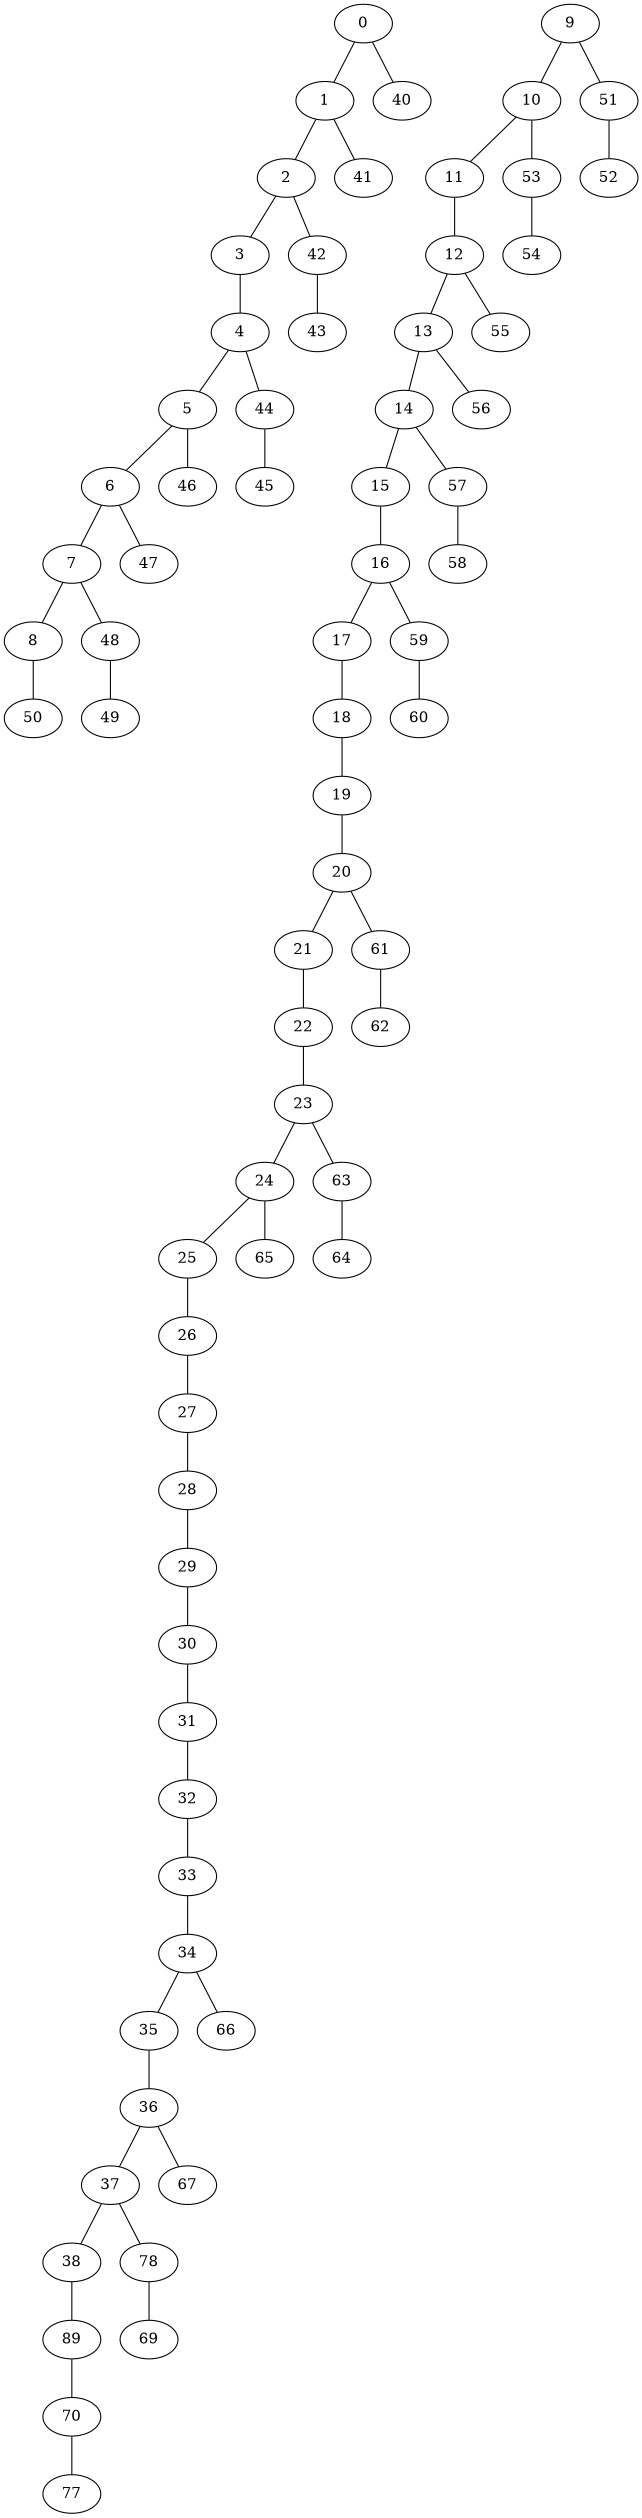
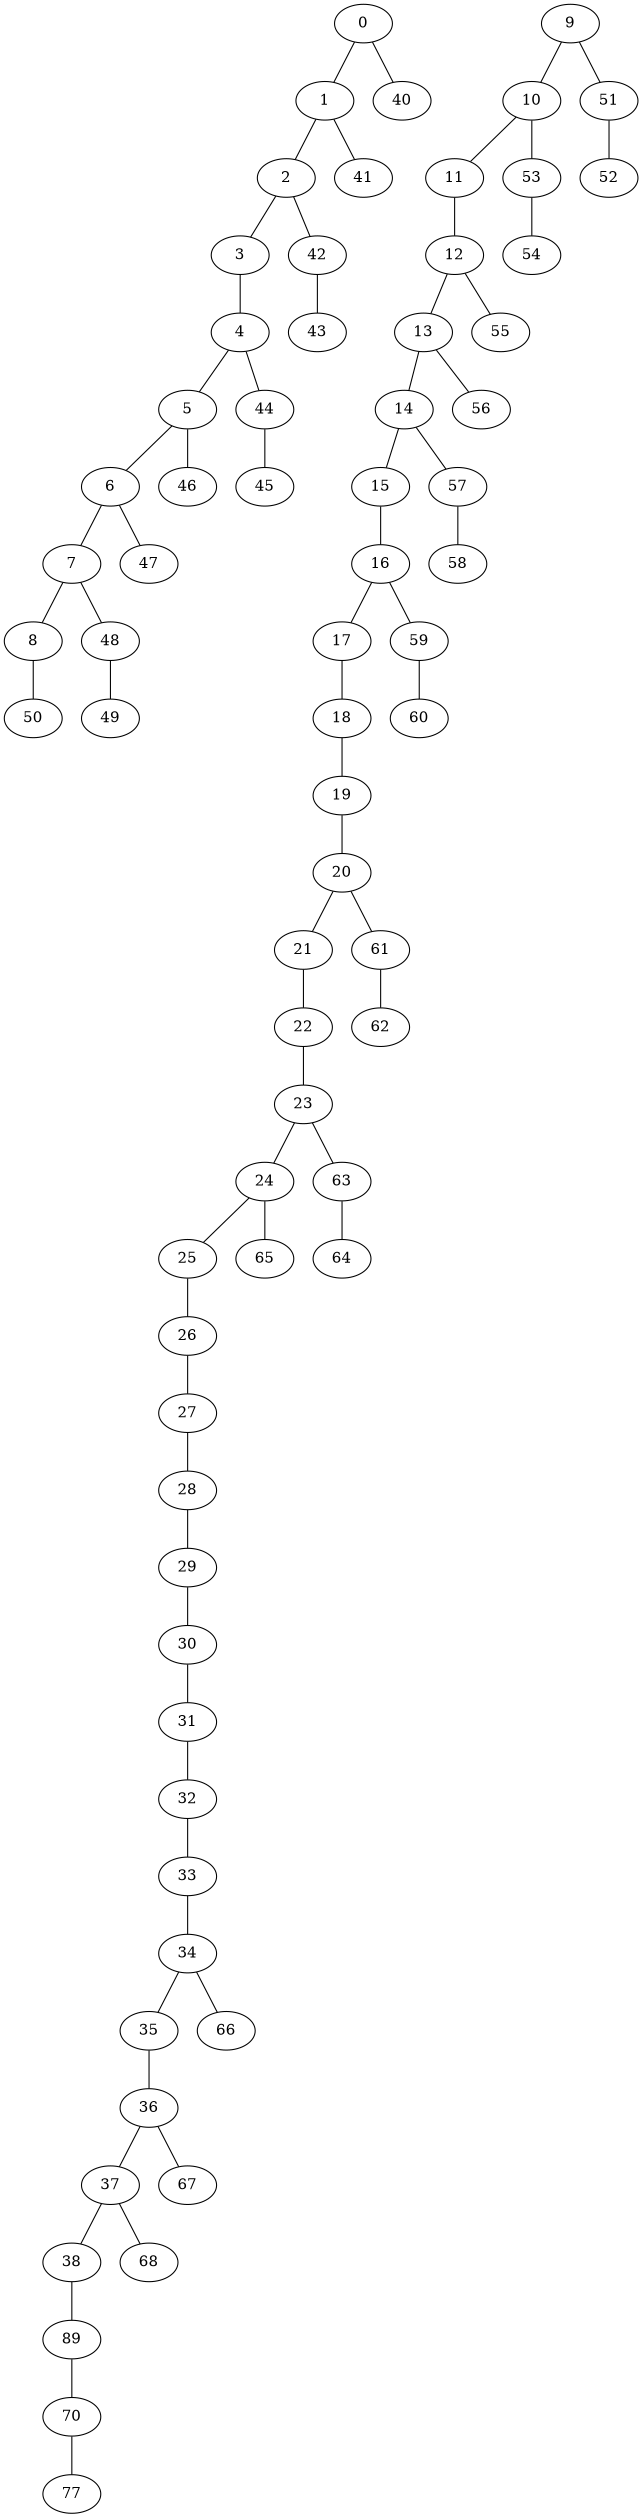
node "78": label "78" -> "68"
node "69": removed
